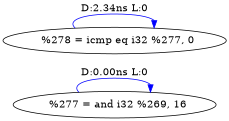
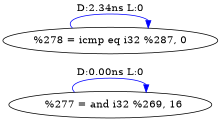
node "%278 = icmp eq i32 %277, 0": label "%278 = icmp eq i32 %277, 0" -> "%278 = icmp eq i32 %287, 0"
